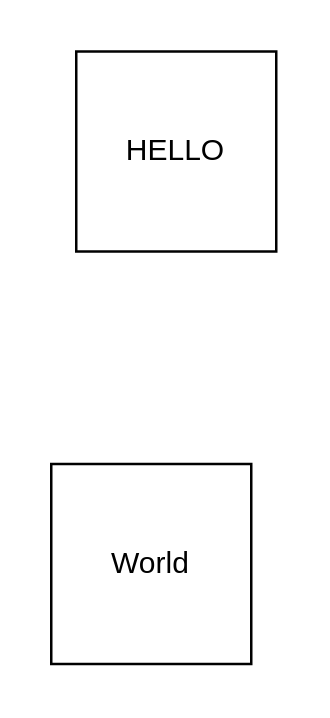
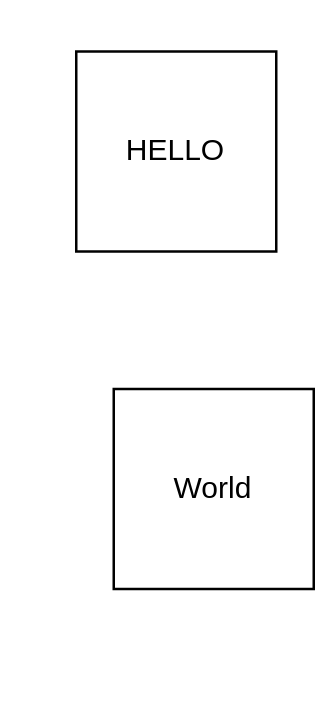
node "World": moved (151, 564) -> (214, 489)
